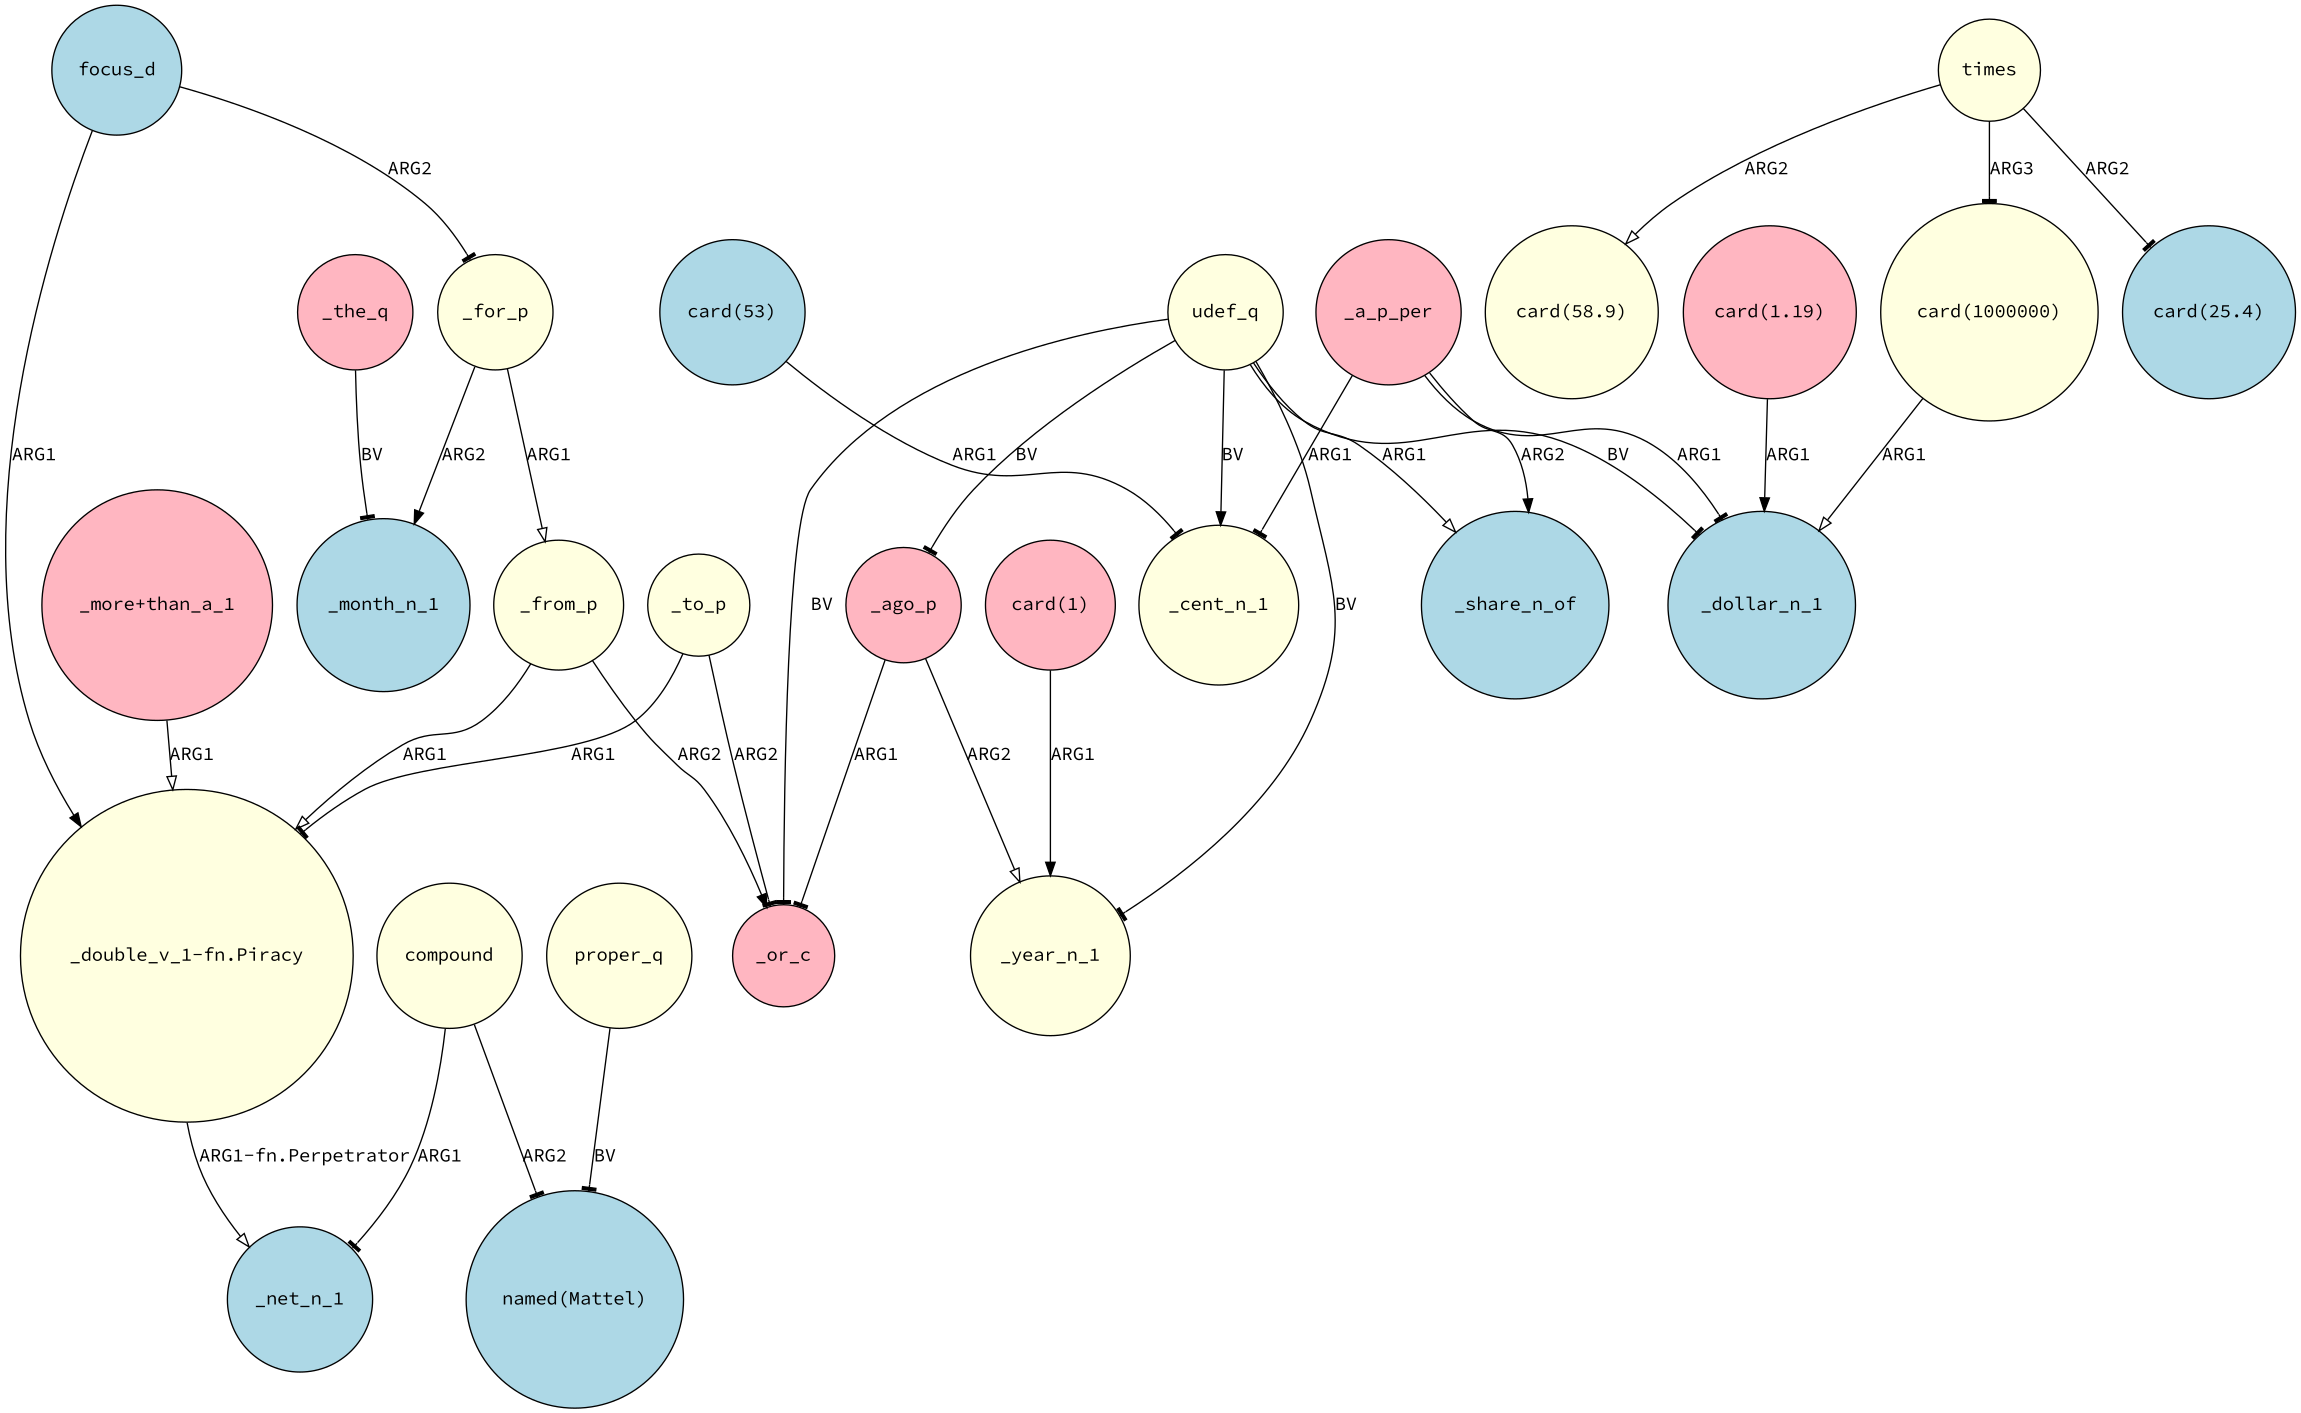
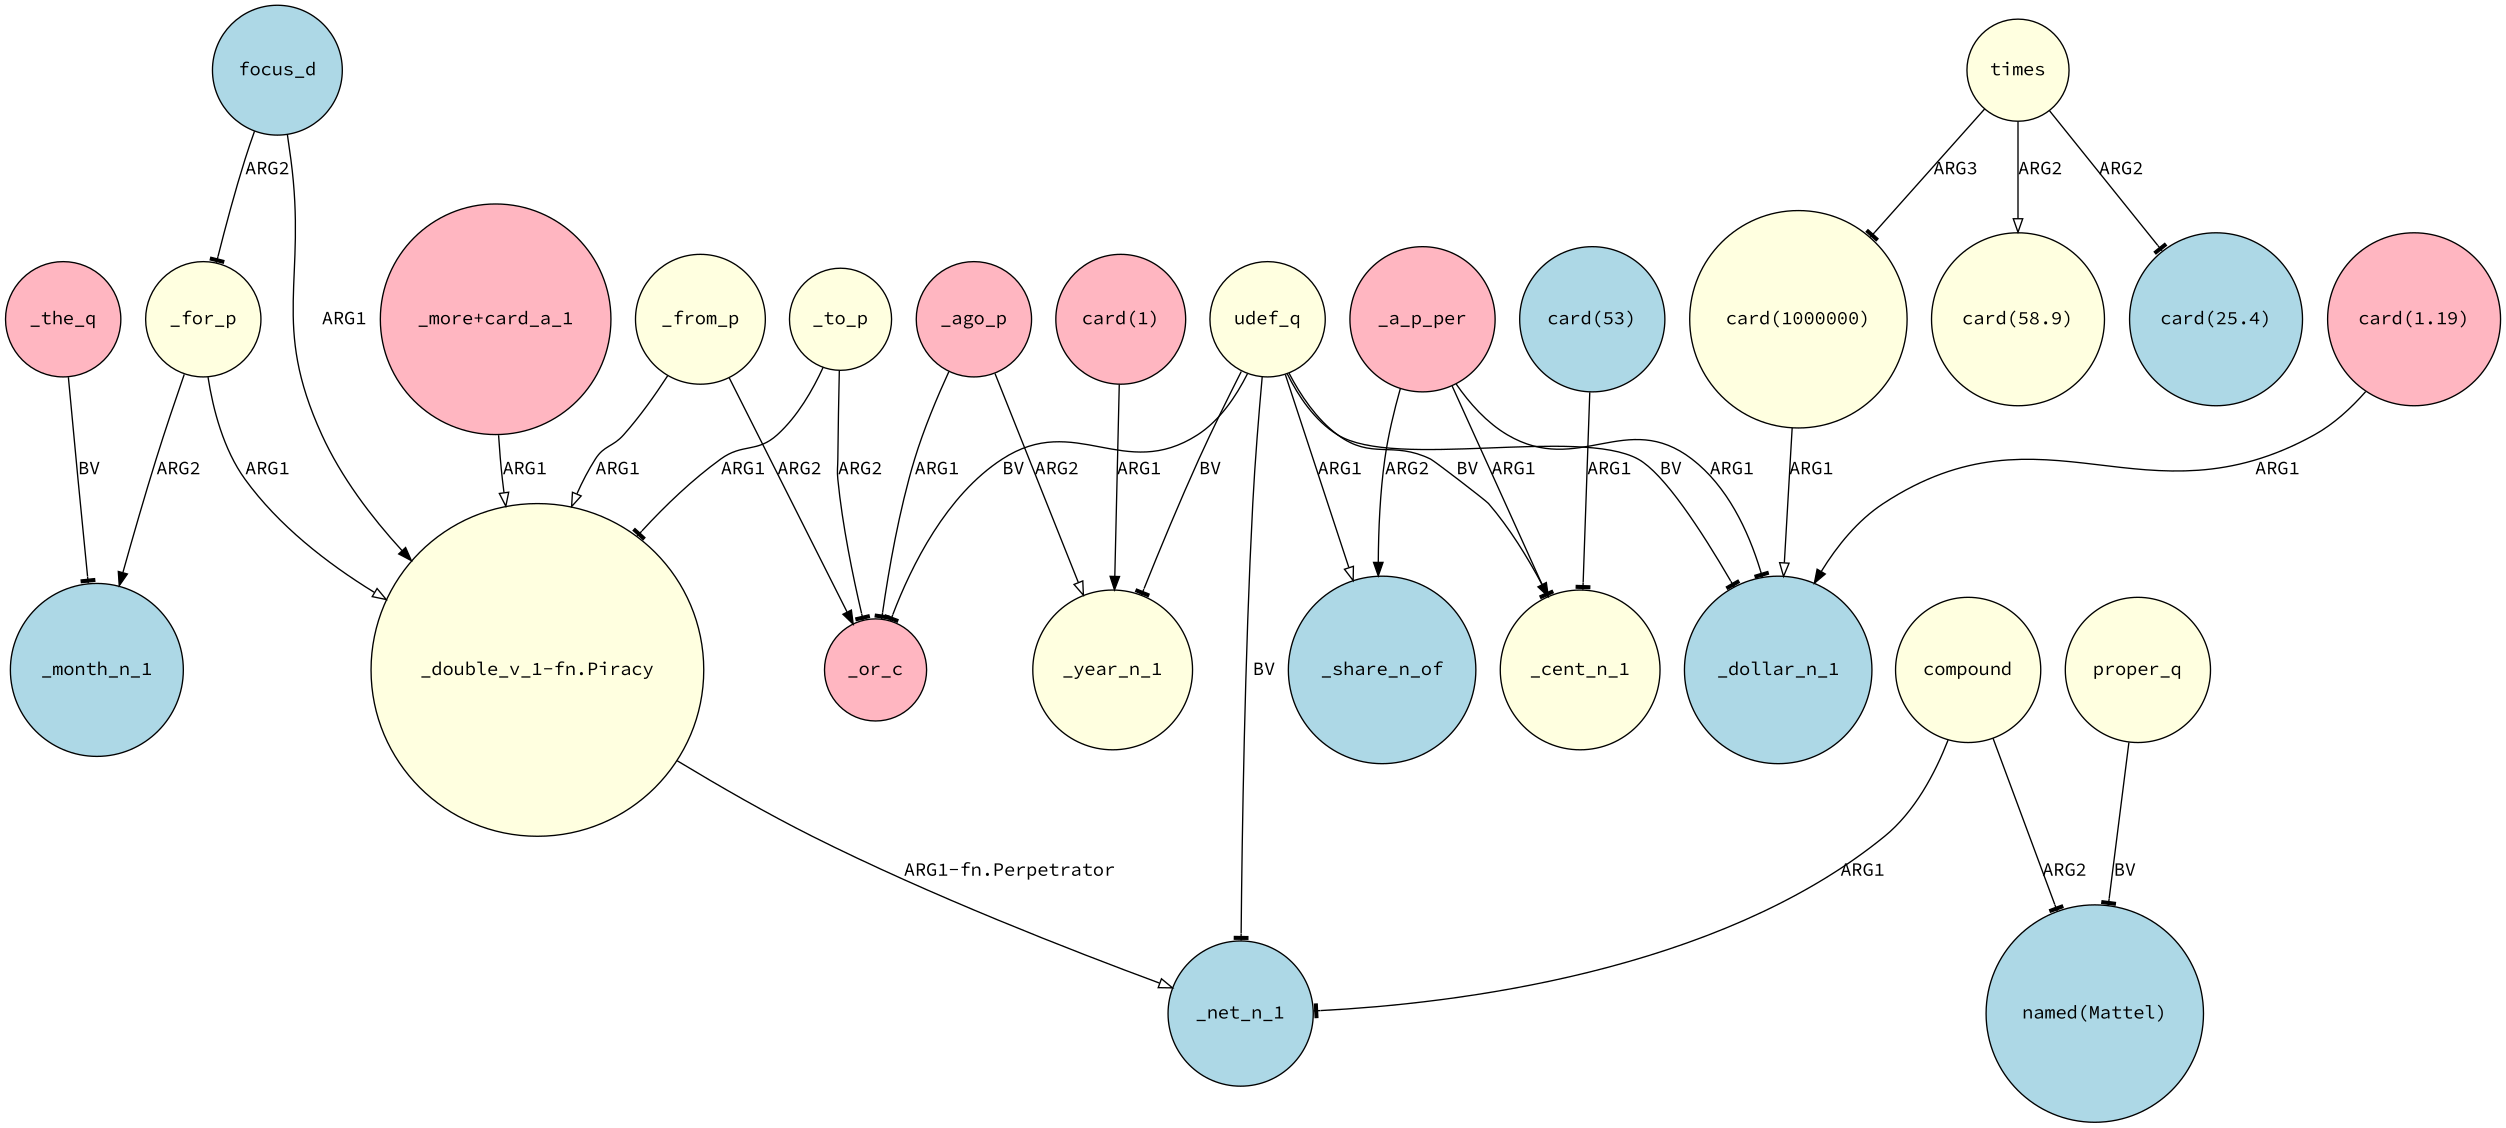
edge "udef_q" -> "_ago_p": now "udef_q" -> "_net_n_1"
edge "_for_p" -> "_from_p": now "_for_p" -> "_double_v_1-fn.Piracy"
node "_more+than_a_1": label "_more+than_a_1" -> "_more+card_a_1"
